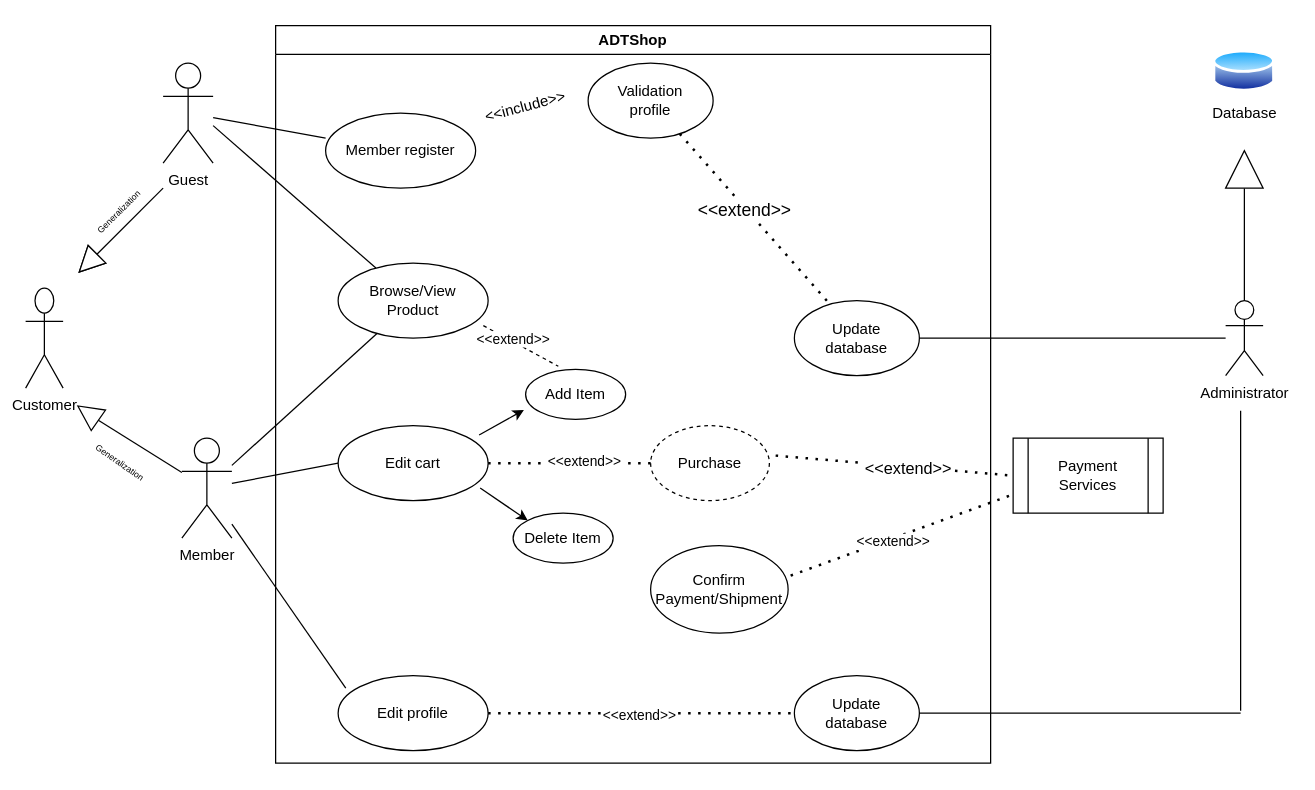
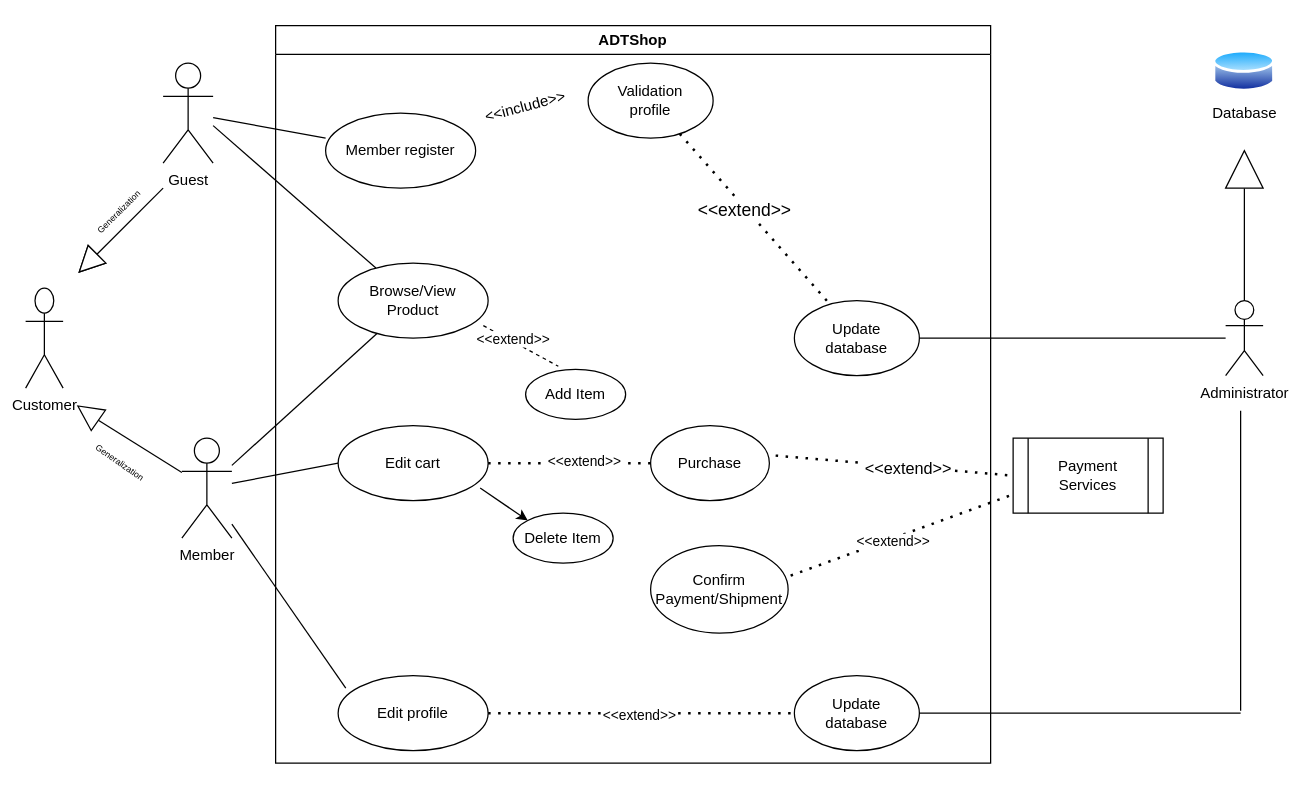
edge "Edit cart" -> "Add Item": removed
node "Purchase": style dashed -> solid
